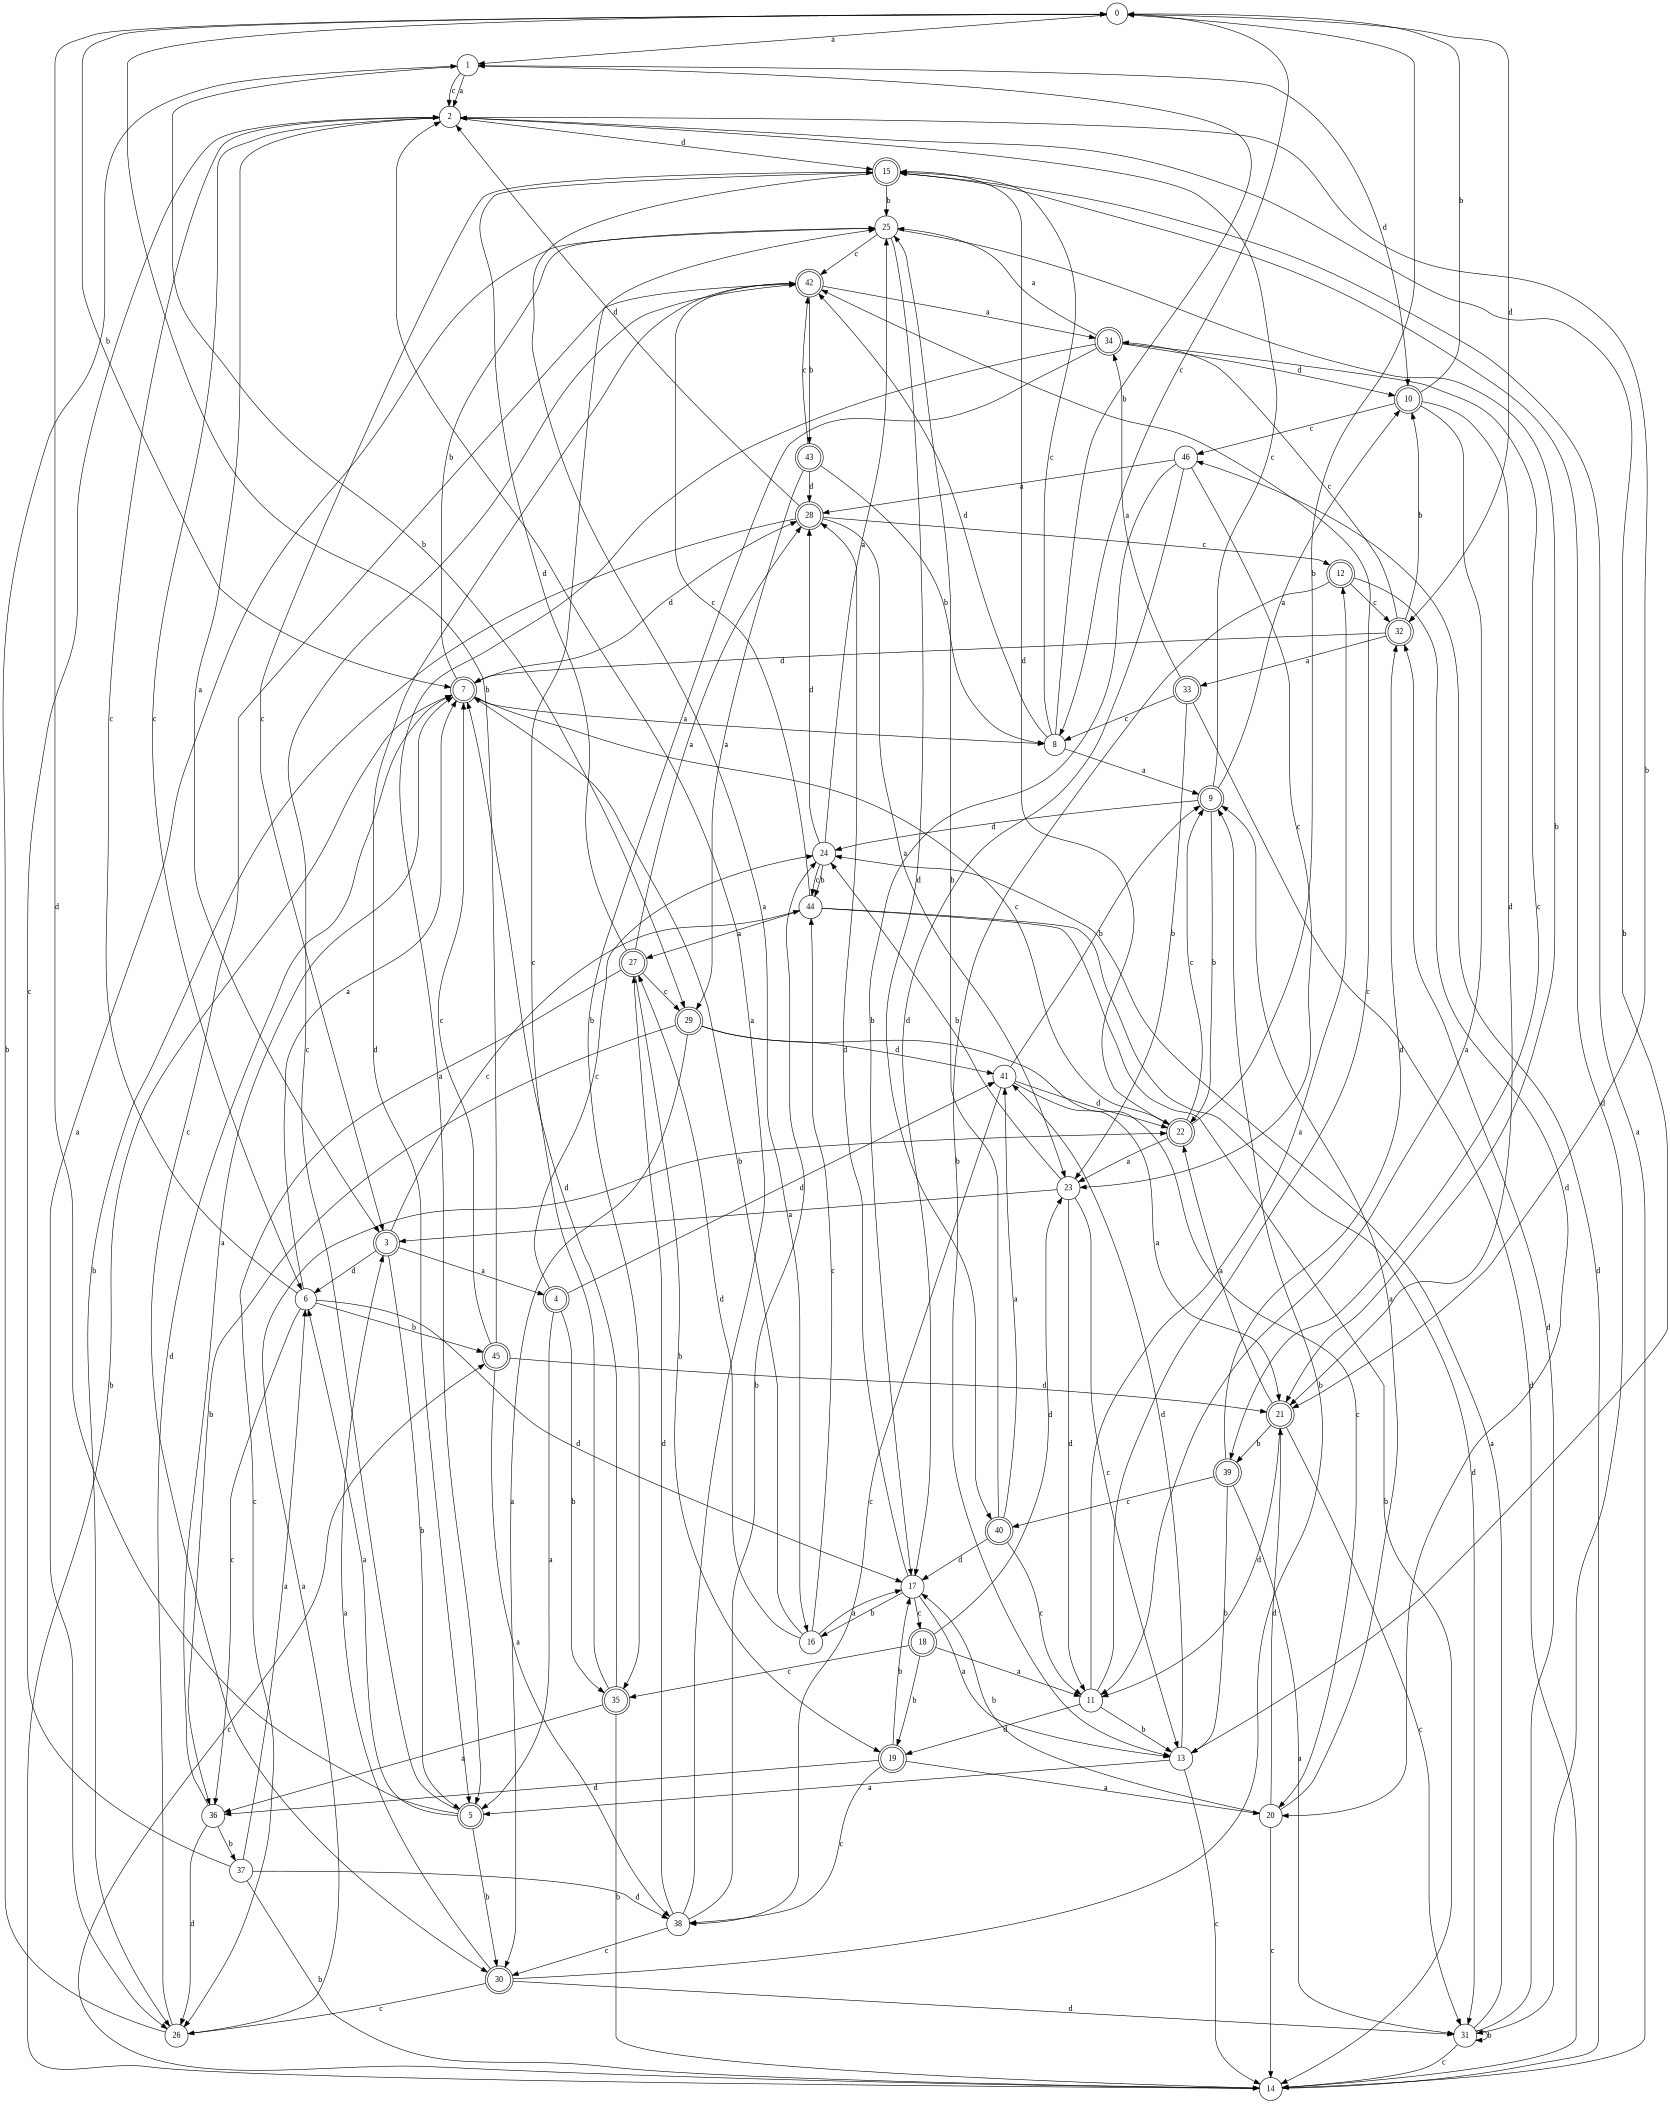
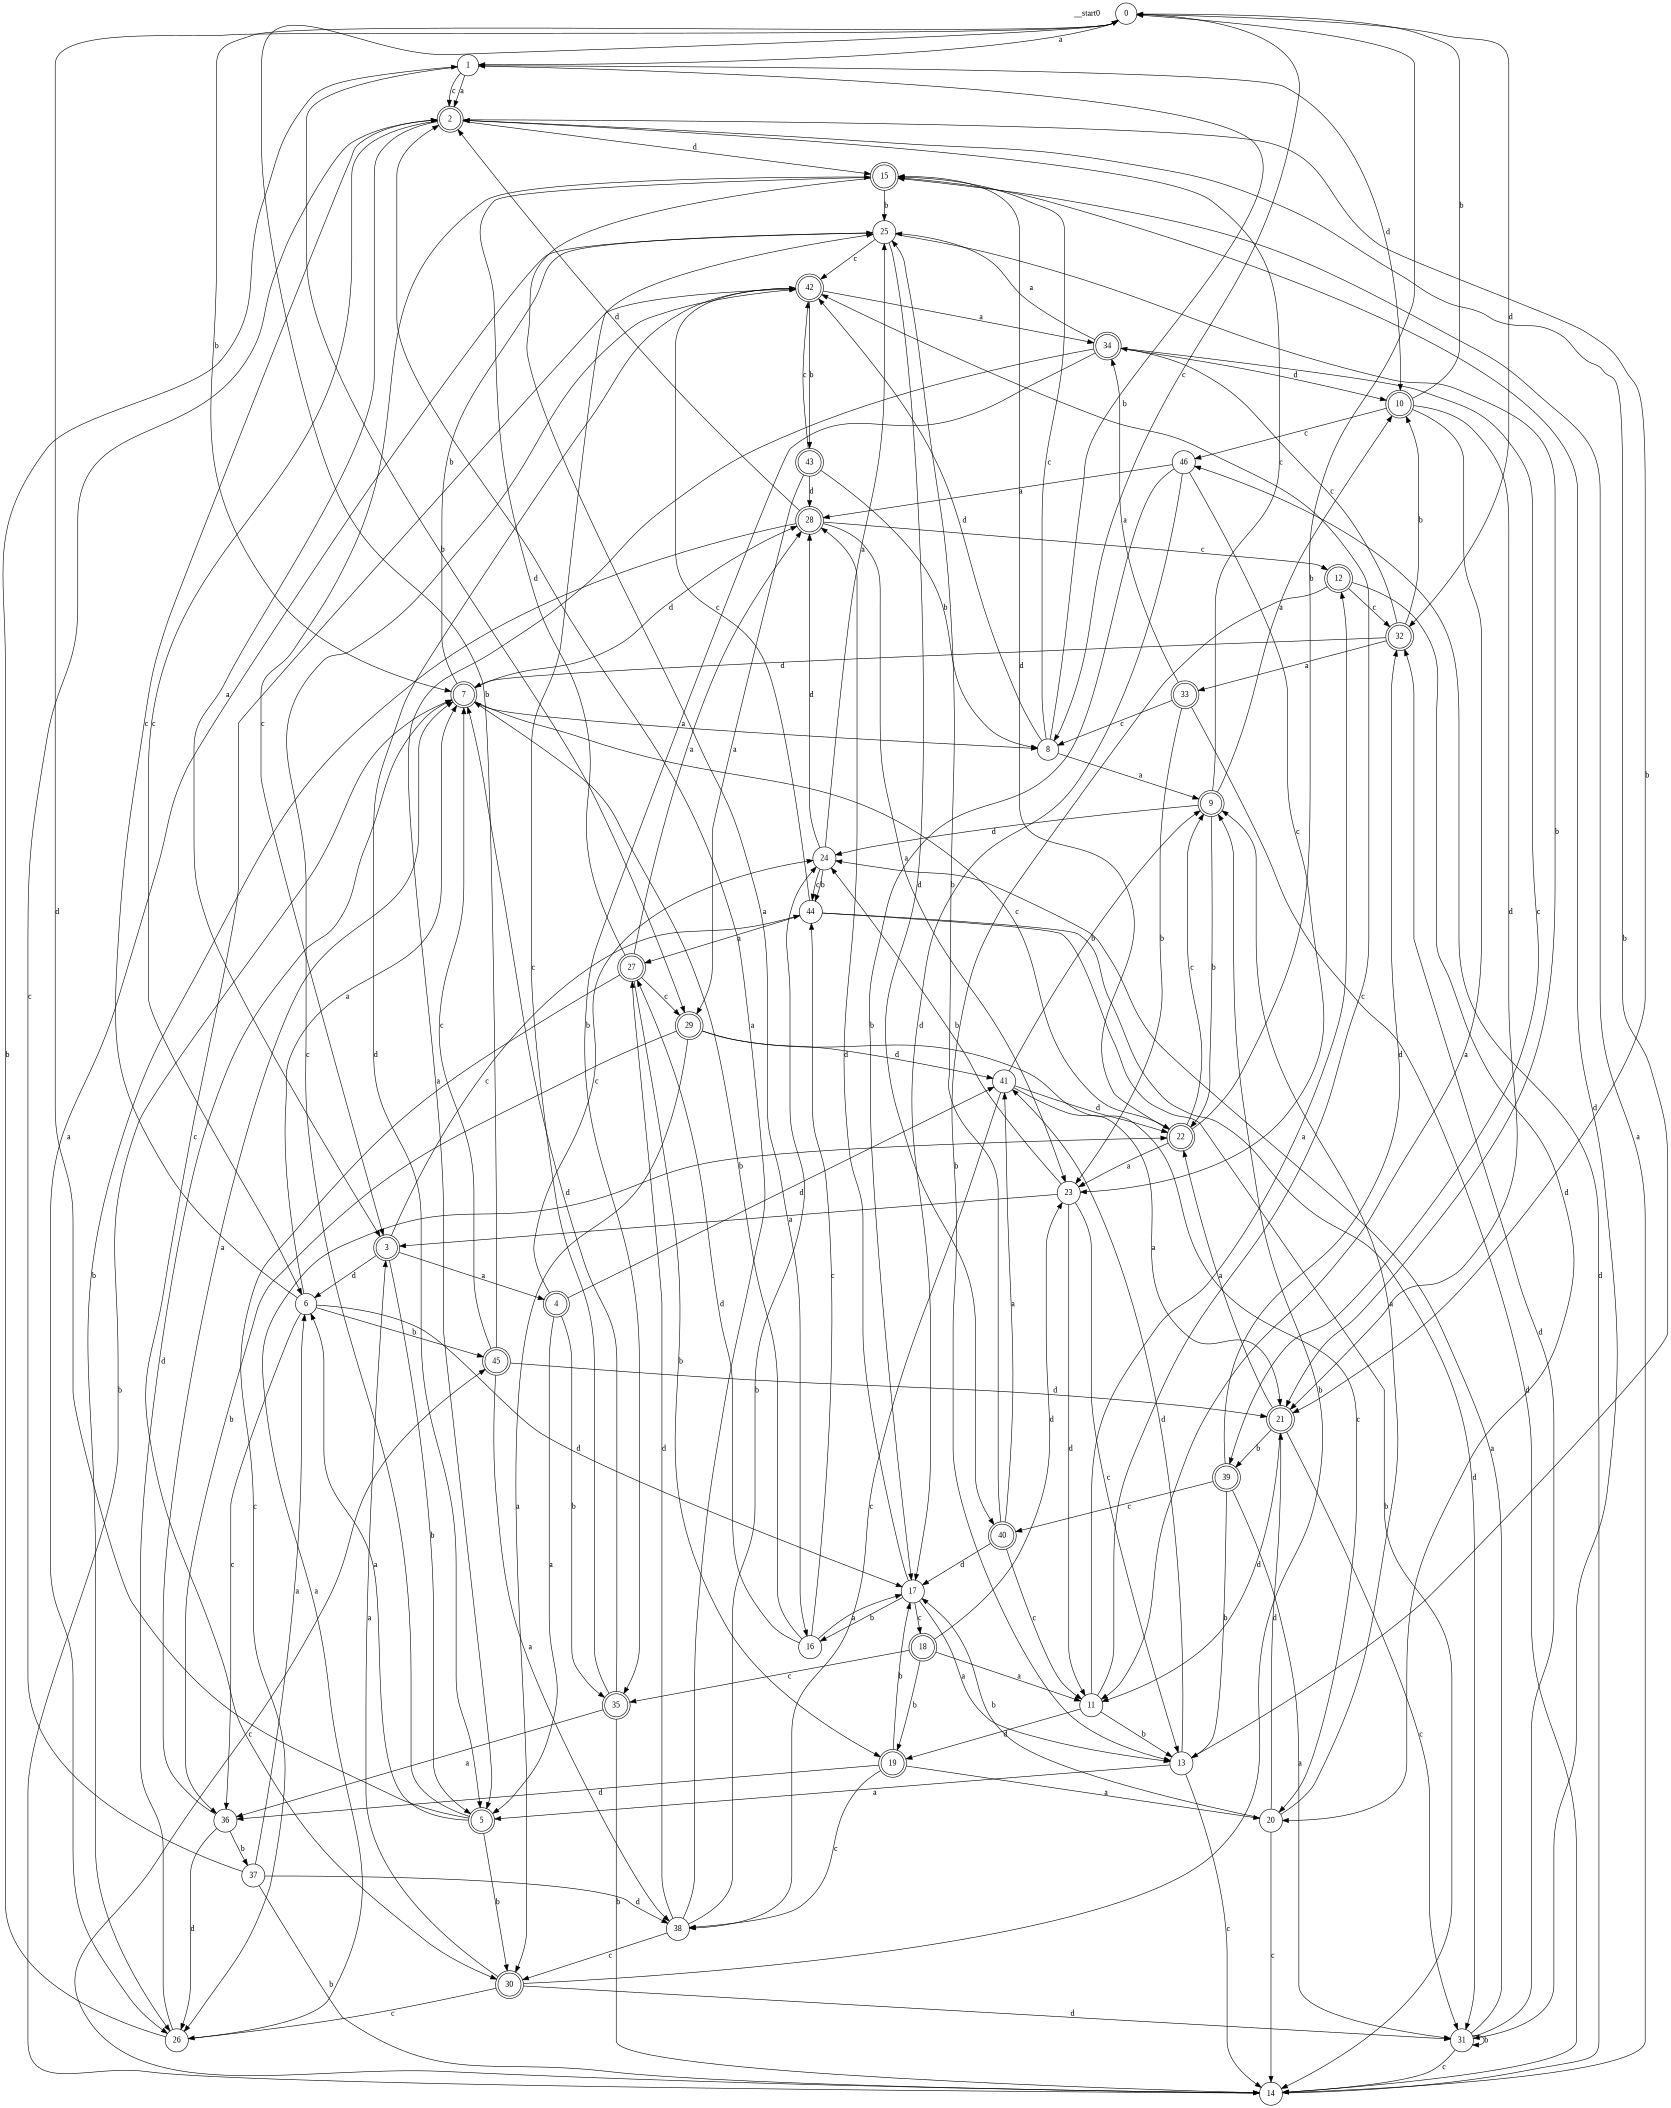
node "__start0": added
node "2": shape circle -> doublecircle
